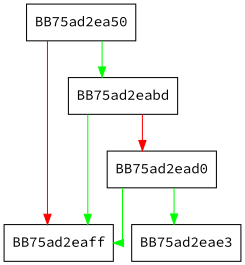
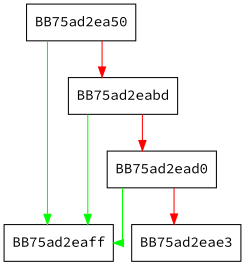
edge "BB75ad2ea50" -> "BB75ad2eabd": color green -> red
edge "BB75ad2ea50" -> "BB75ad2eaff": color red -> green
edge "BB75ad2ead0" -> "BB75ad2eae3": color green -> red
